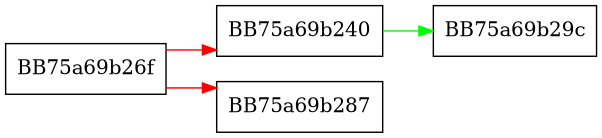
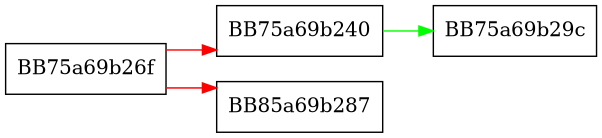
node "BB75a69b287": label "BB75a69b287" -> "BB85a69b287"
